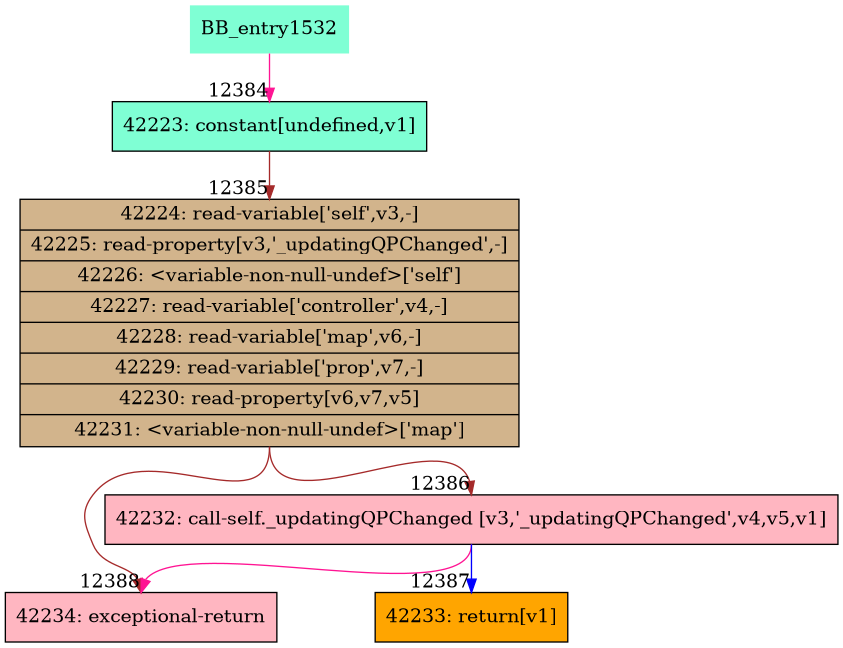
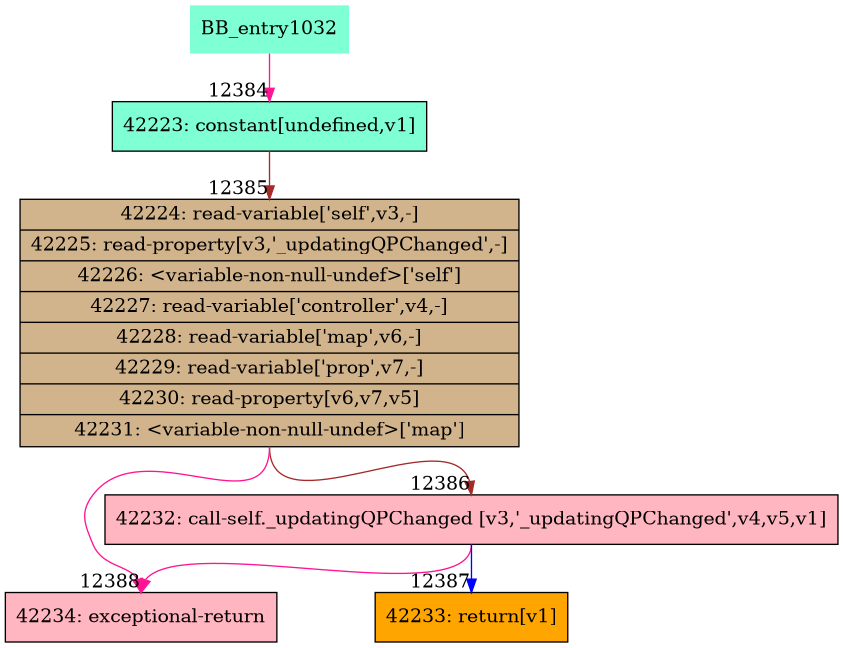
node "BB_entry1532": label "BB_entry1532" -> "BB_entry1032"
edge "42224: read-variable['self',v3,-]" -> "42234: exceptional-return": color brown -> deeppink
